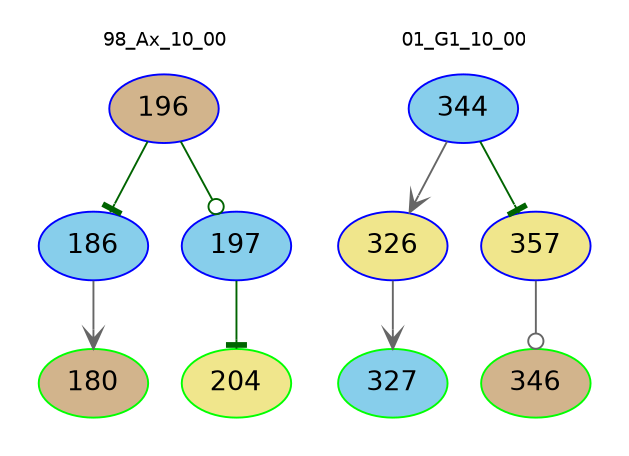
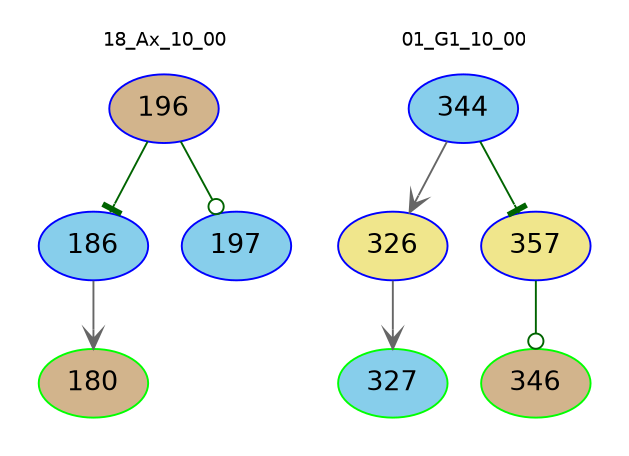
cluster "98_Ax_10_00": label "98_Ax_10_00" -> "18_Ax_10_00"
edge "357" -> "346": color gray40 -> darkgreen
node "204": removed
